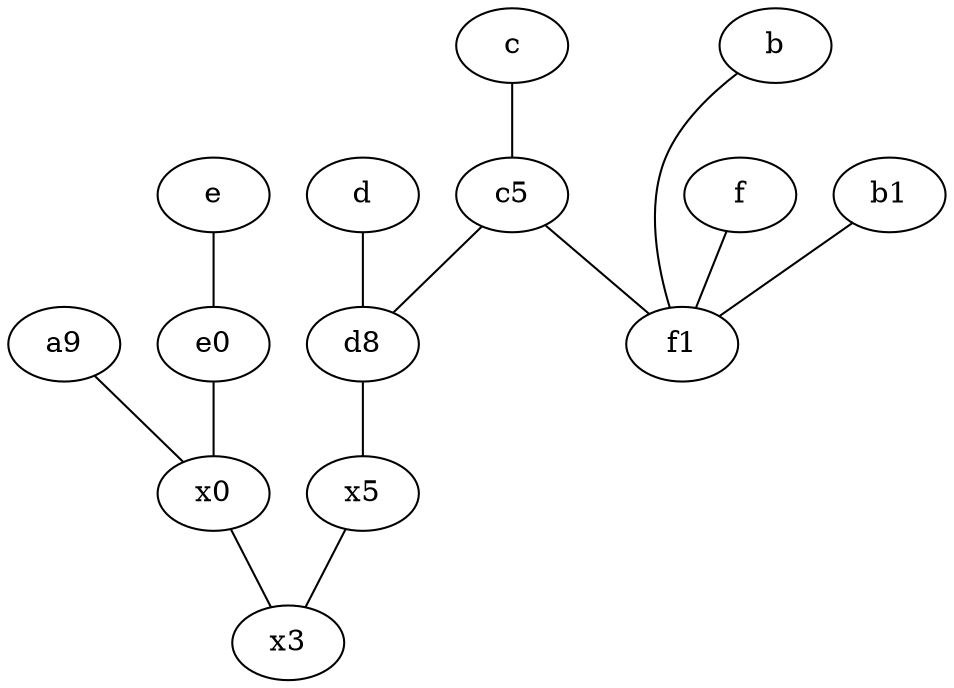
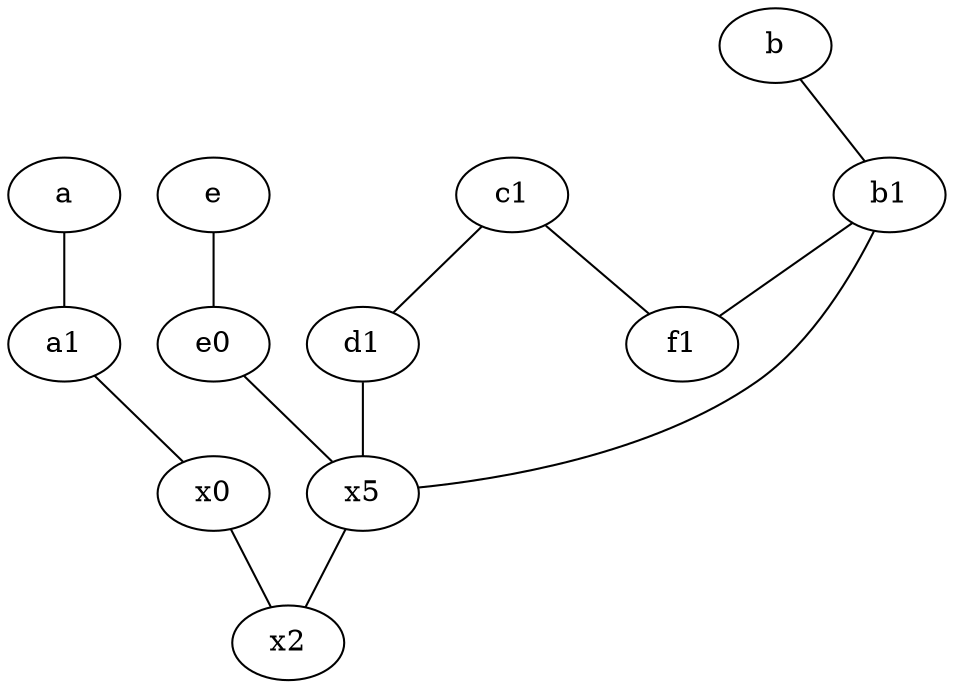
node "c": removed
edge "b" -- "f1": now "b" -- "b1"
node "a": added
node "d": removed
node "c5": label "c5" -> "c1"
node "f": removed
node "a9": label "a9" -> "a1"
node "d8": label "d8" -> "d1"
edge "e0" -- "x0": now "e0" -- "x5"
edge "b1" -- "x5": added
node "x3": label "x3" -> "x2"
